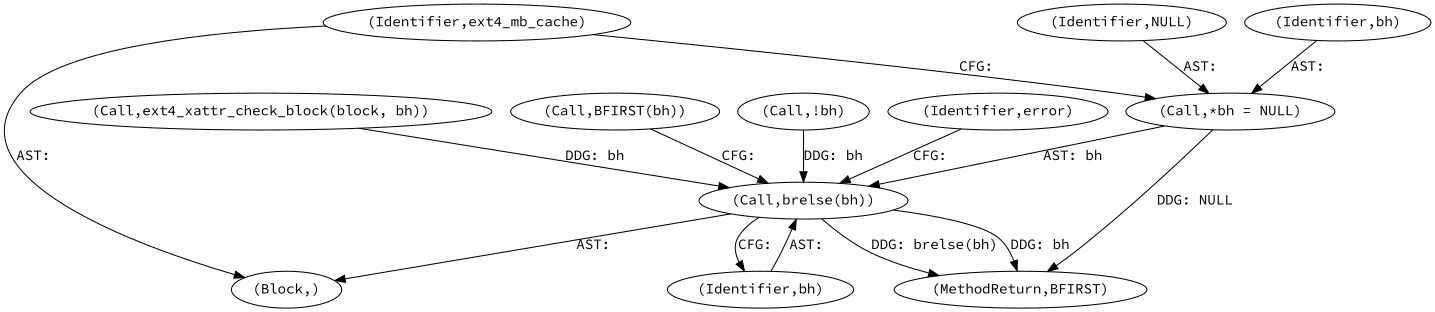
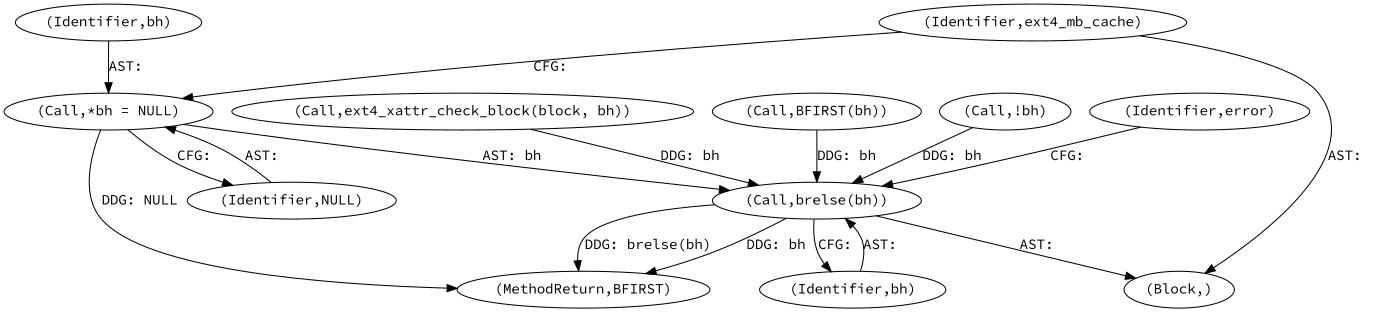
edge "(Call,BFIRST(bh))" -> "(Call,brelse(bh))": label "CFG: " -> "DDG: bh"
edge "(Call,*bh = NULL)" -> "(Identifier,NULL)": added, label "CFG:"
